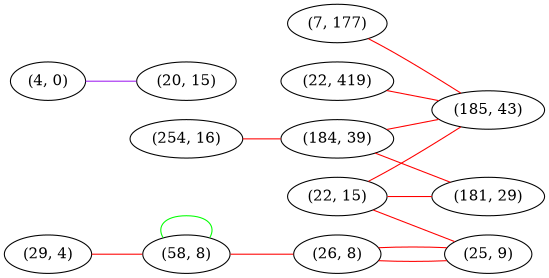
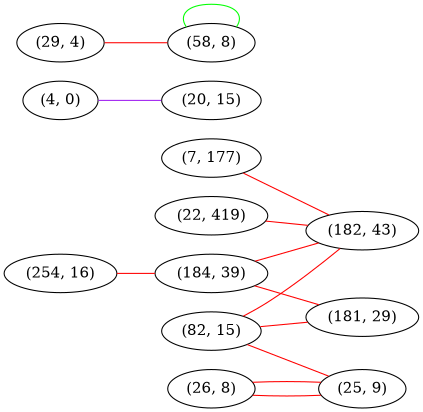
node "(185, 43)": label "(185, 43)" -> "(182, 43)"
node "(22, 15)": label "(22, 15)" -> "(82, 15)"
edge "(58, 8)" -- "(26, 8)": removed
